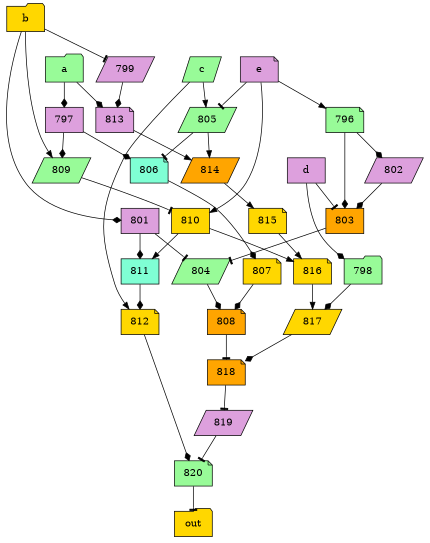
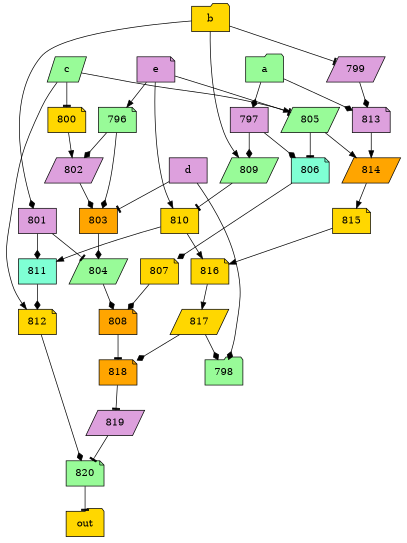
node "800": added
edge "803" -> "804": arrowhead tee -> diamond
edge "798" -> "817": reversed
